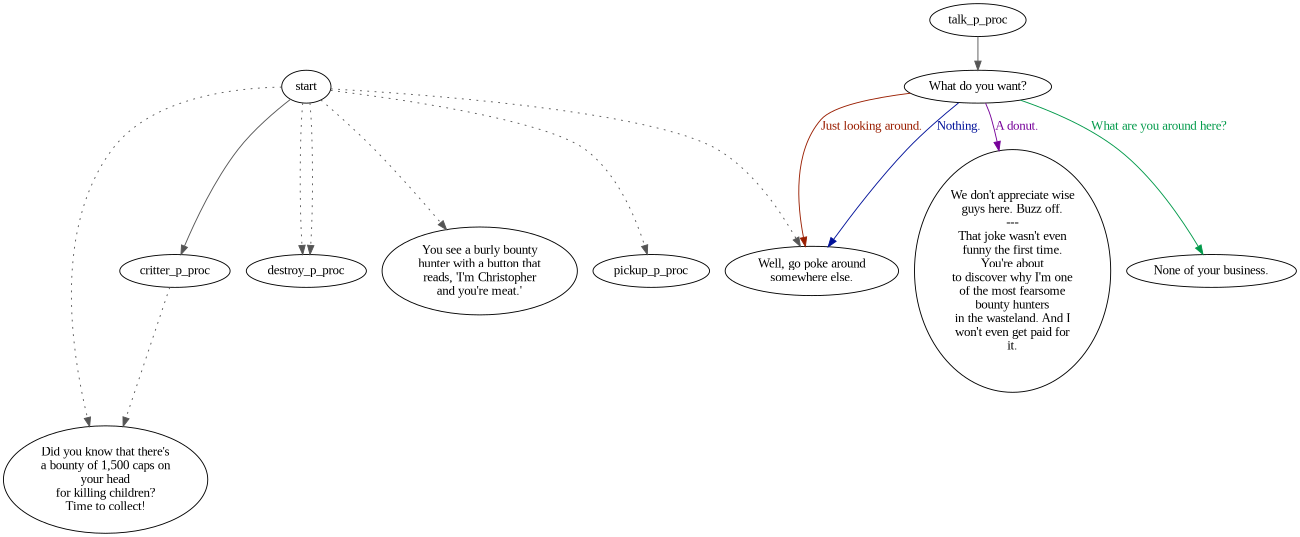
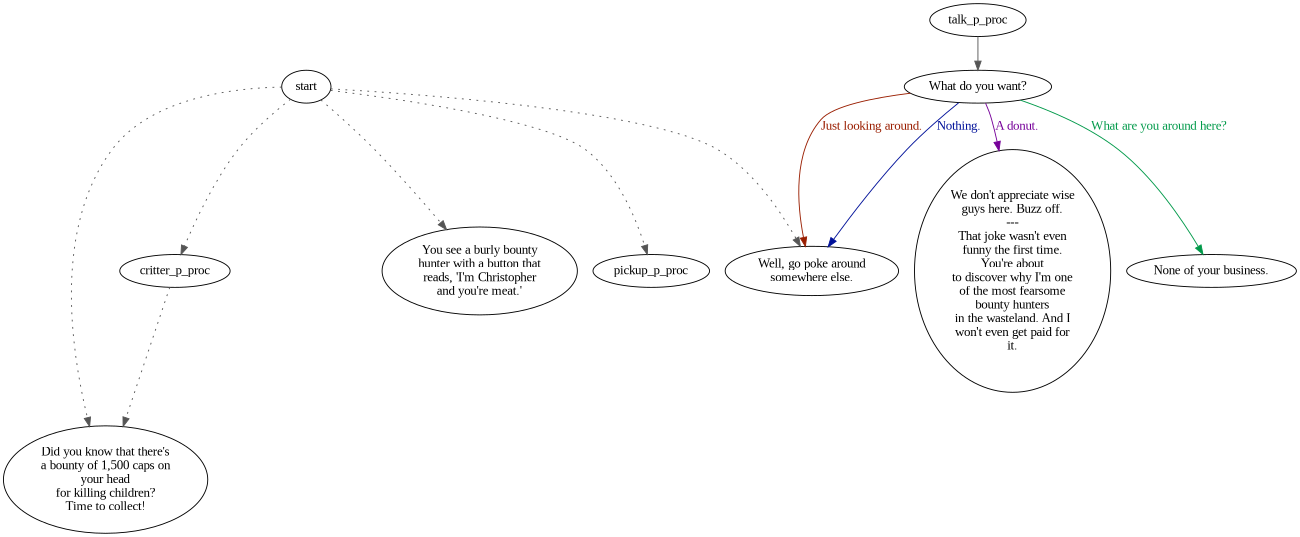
edge "start" -> "critter_p_proc": style solid -> dotted
node "destroy_p_proc": removed
